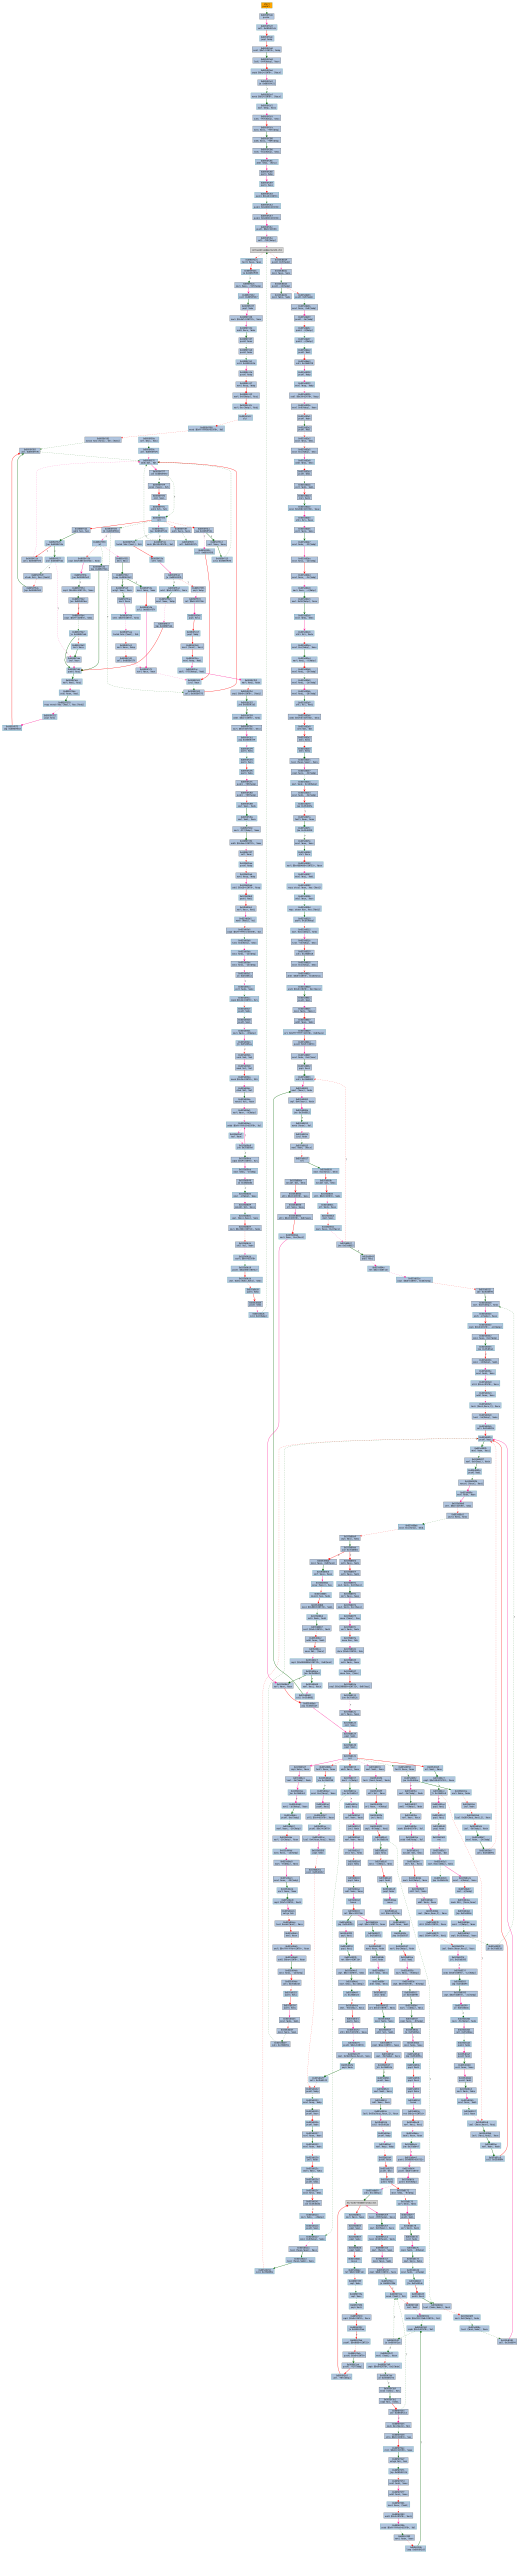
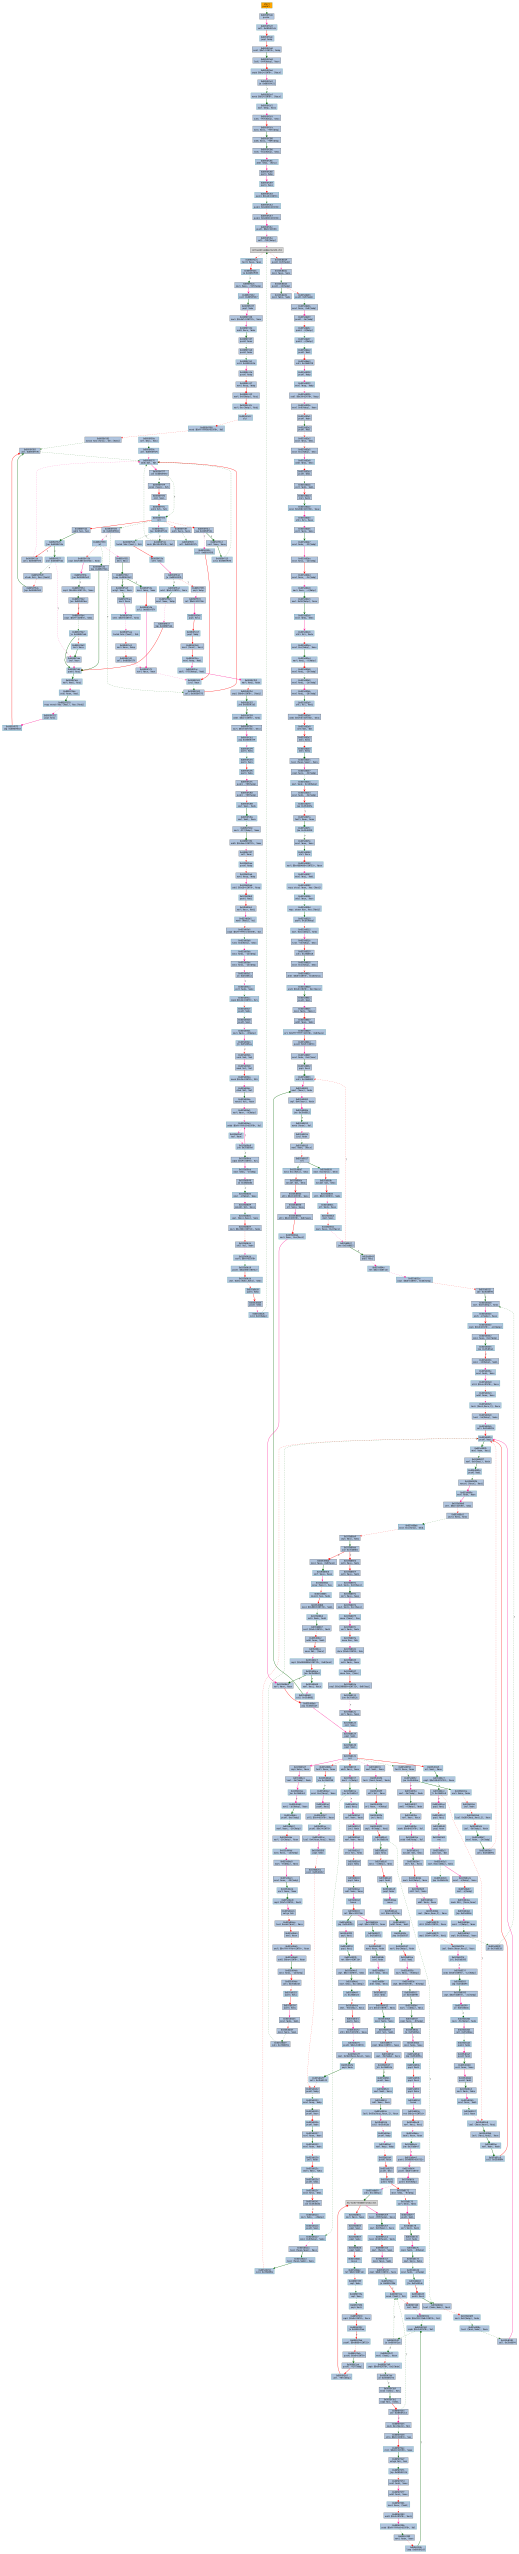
node "0x035d00d7 movl 0xc(%esi), %ecx": added
